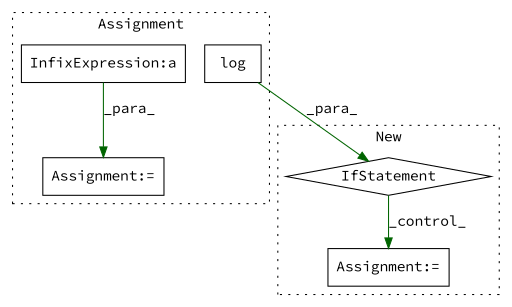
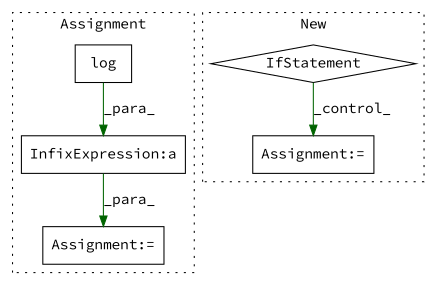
edge "log" -> "IfStatement": now "log" -> "InfixExpression:a"
